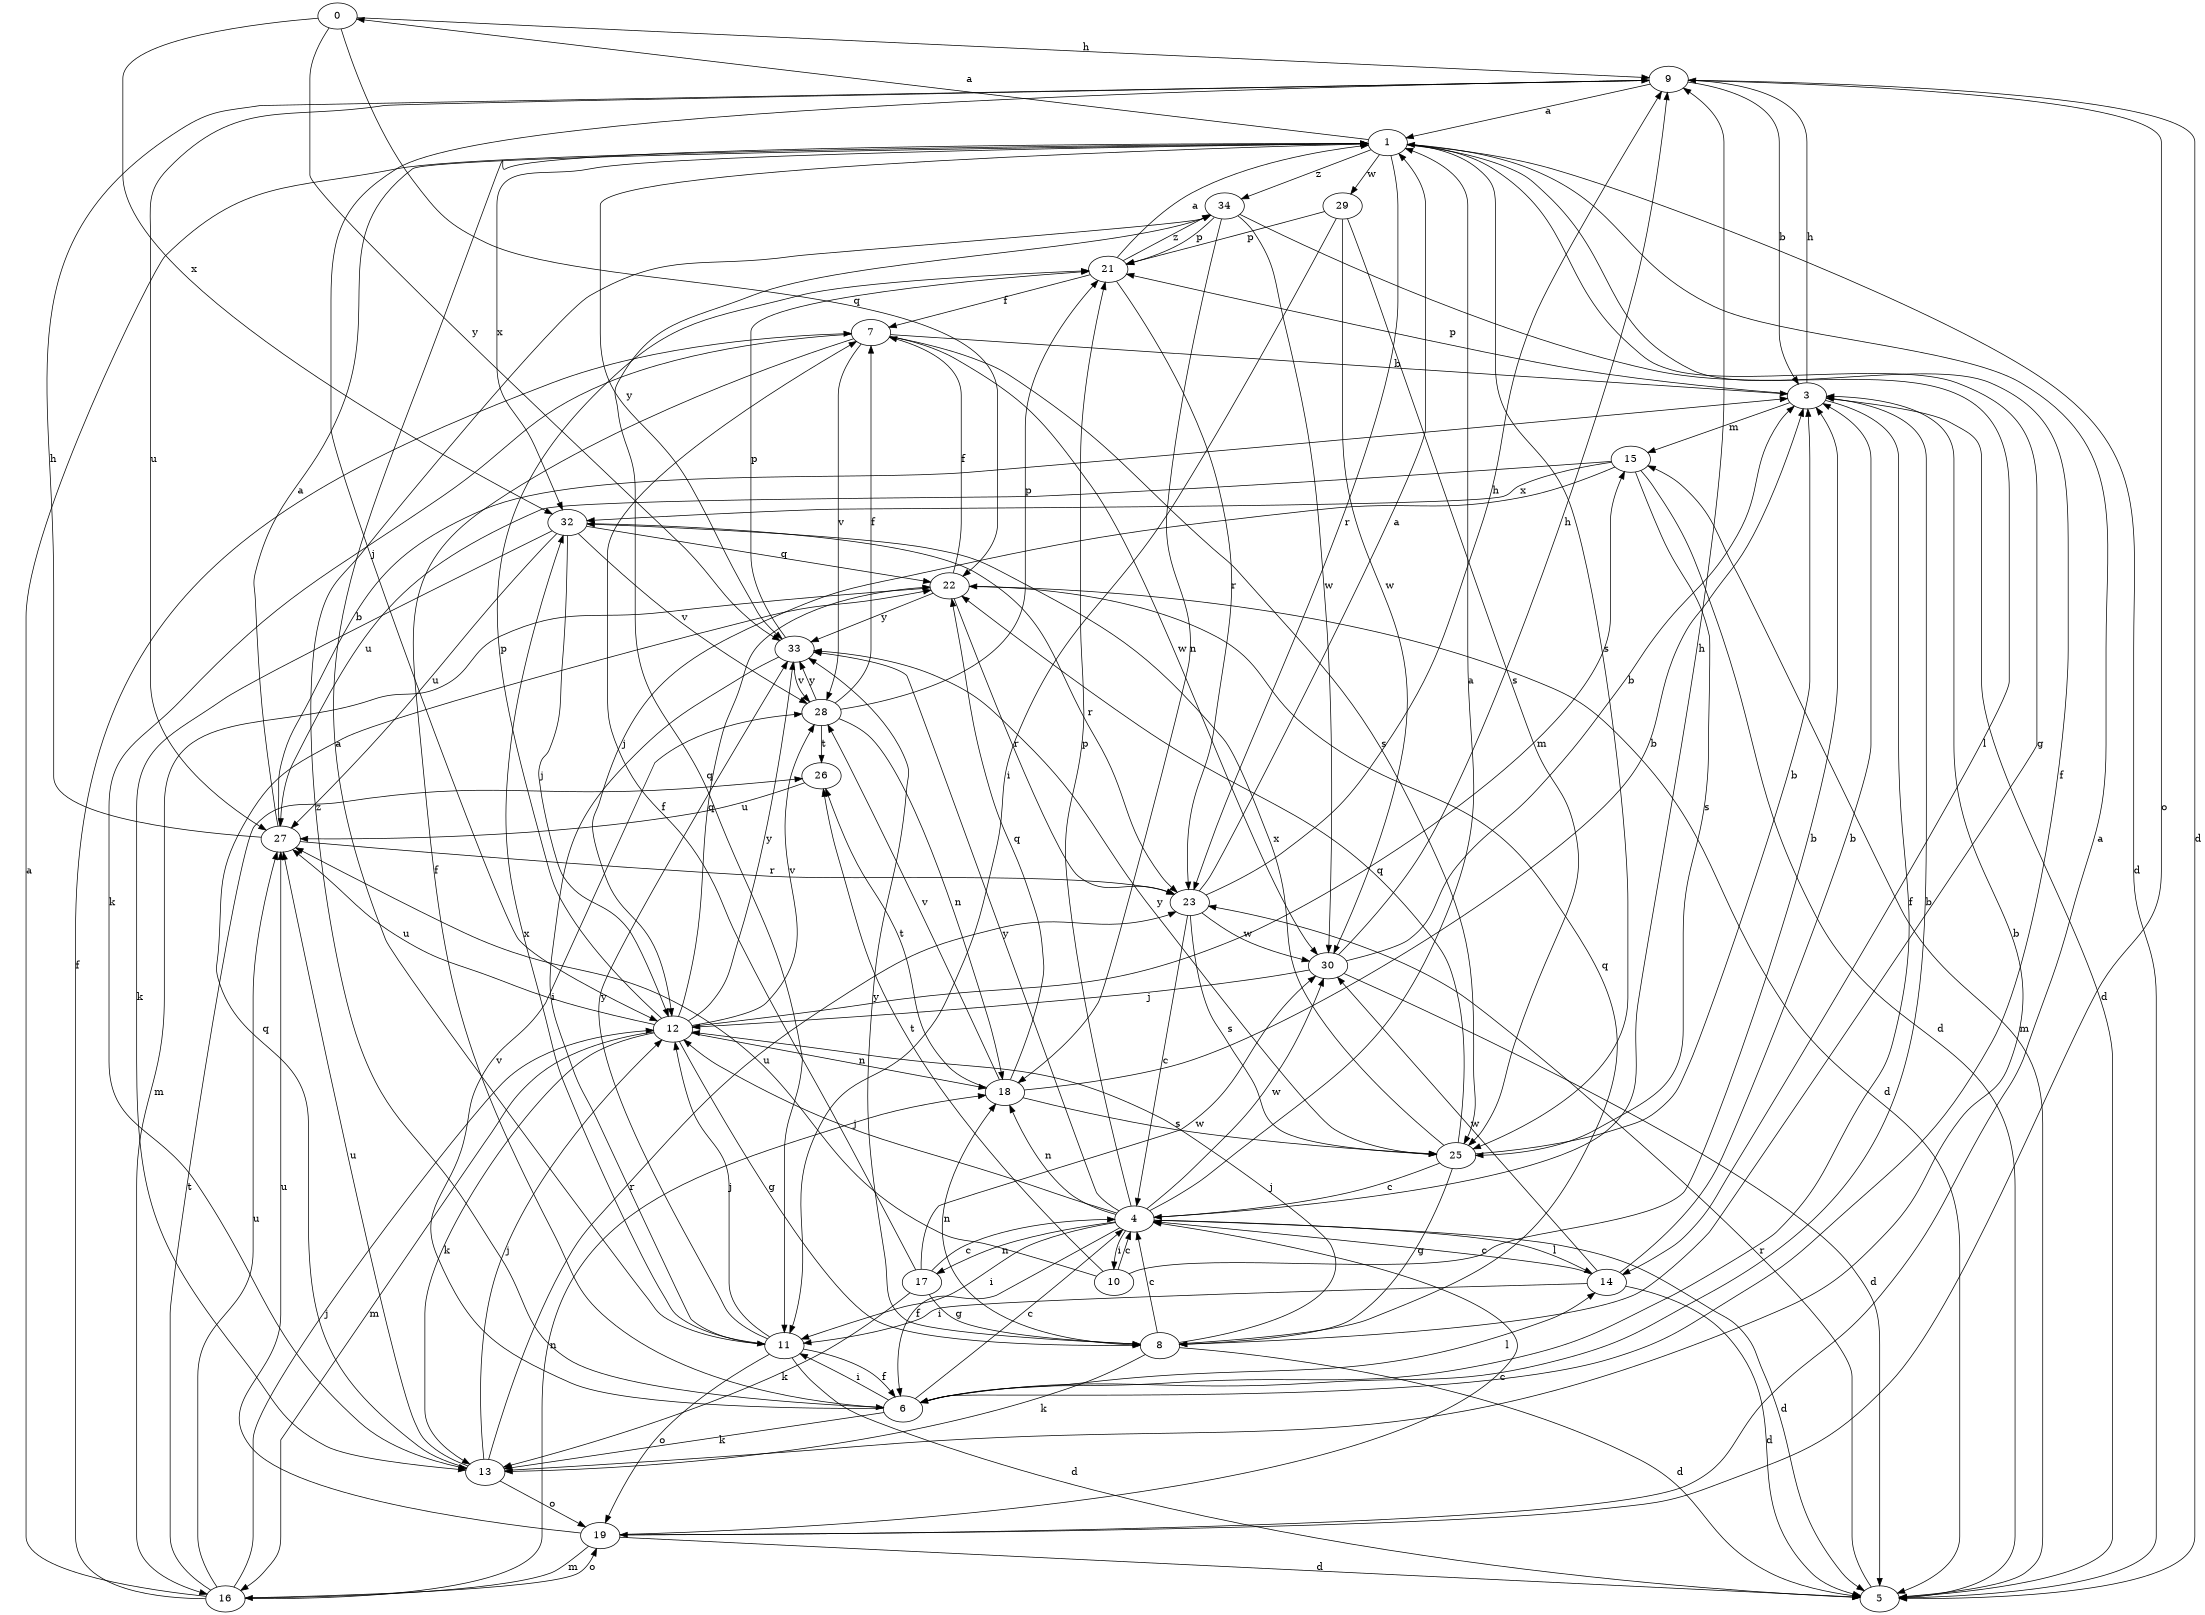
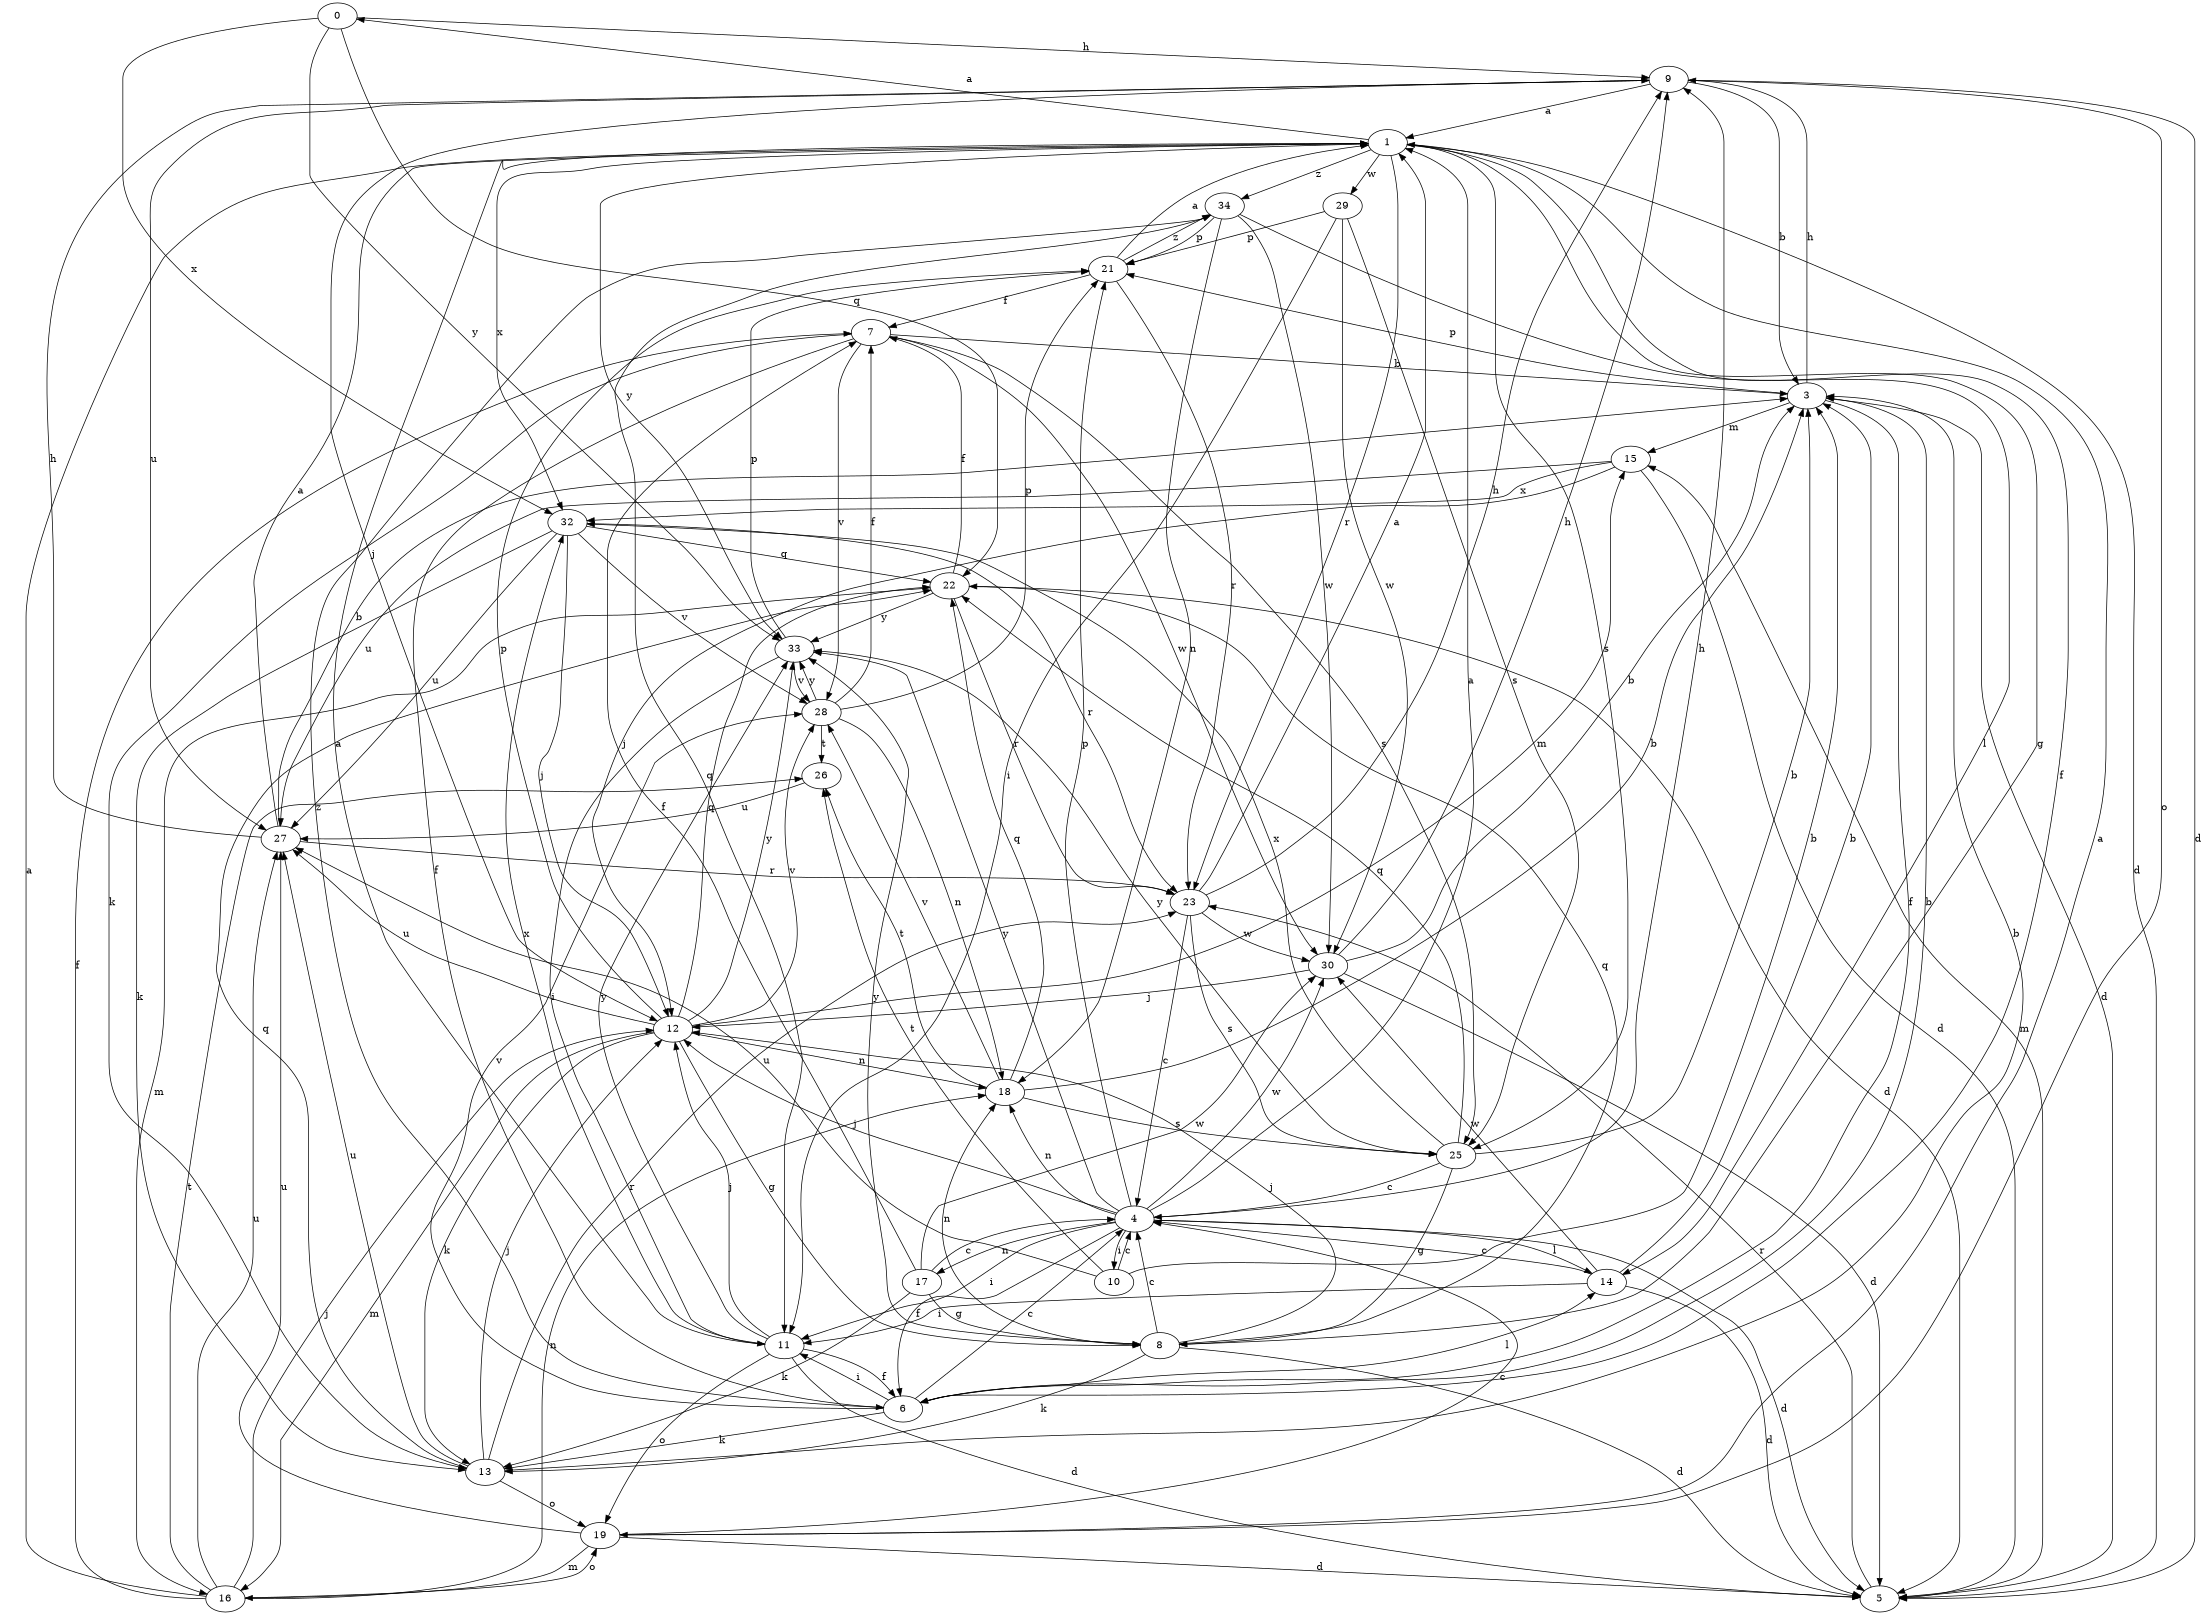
edge "15" -> "25": removed, label "s"
